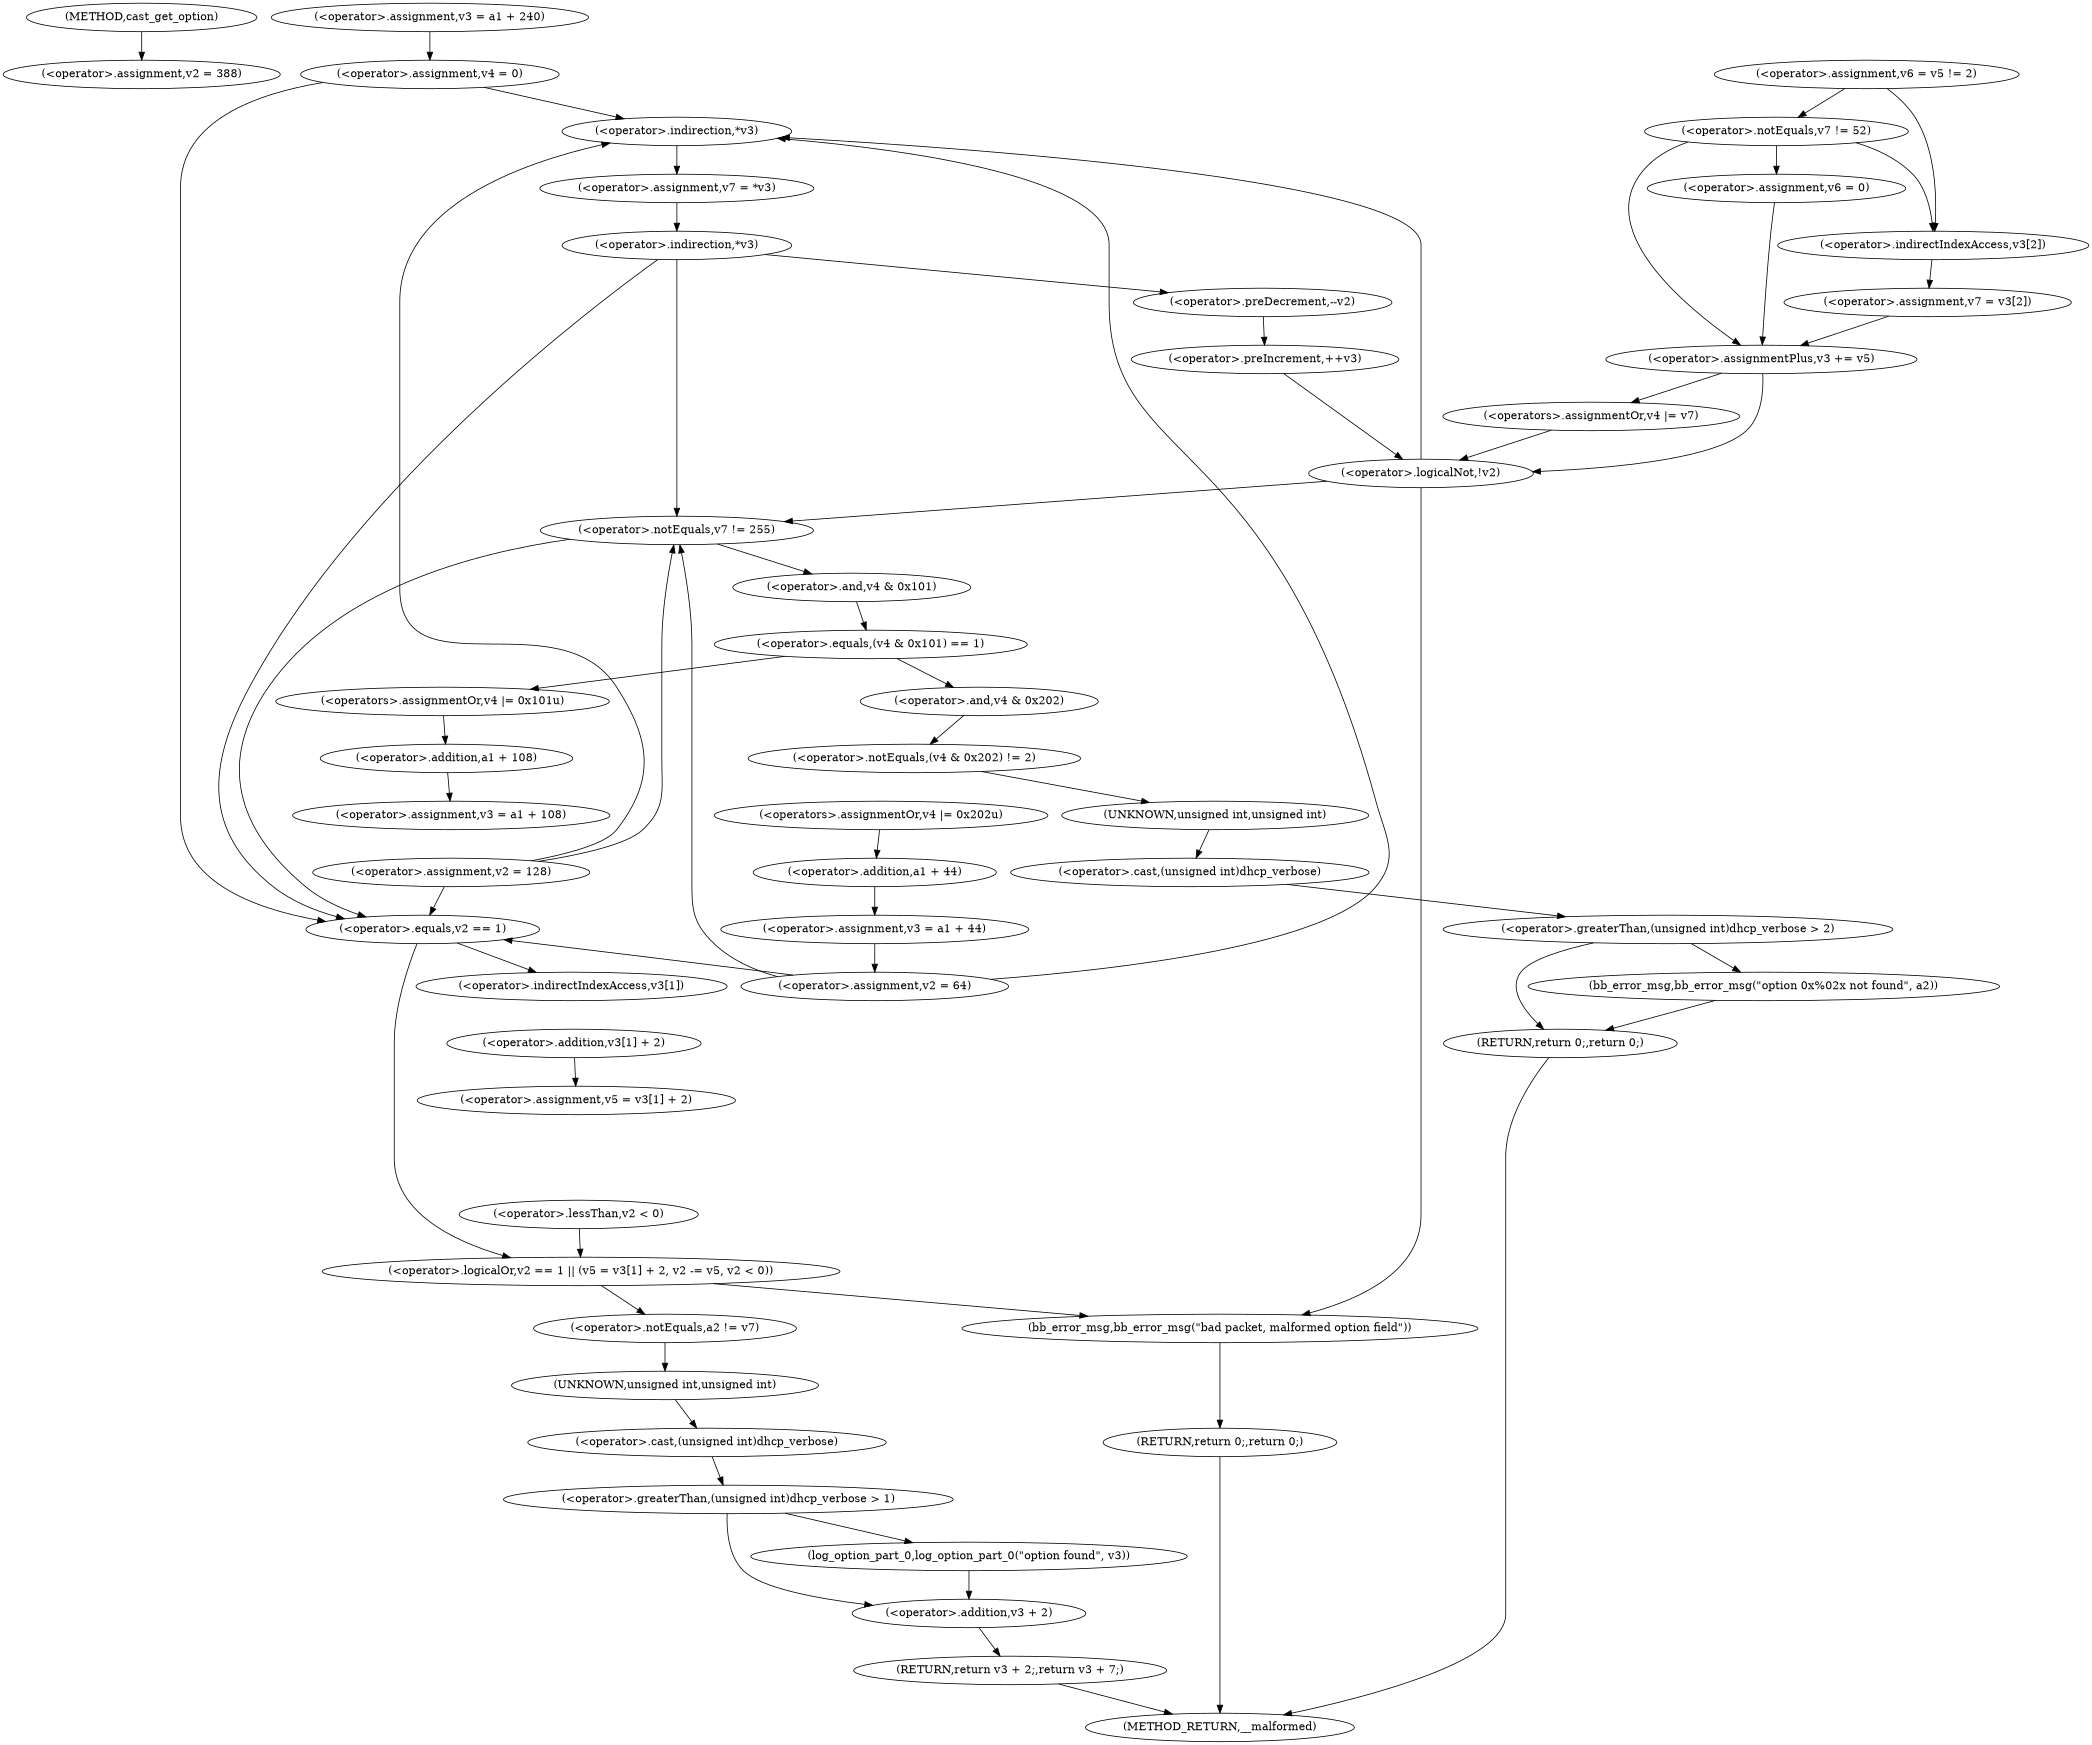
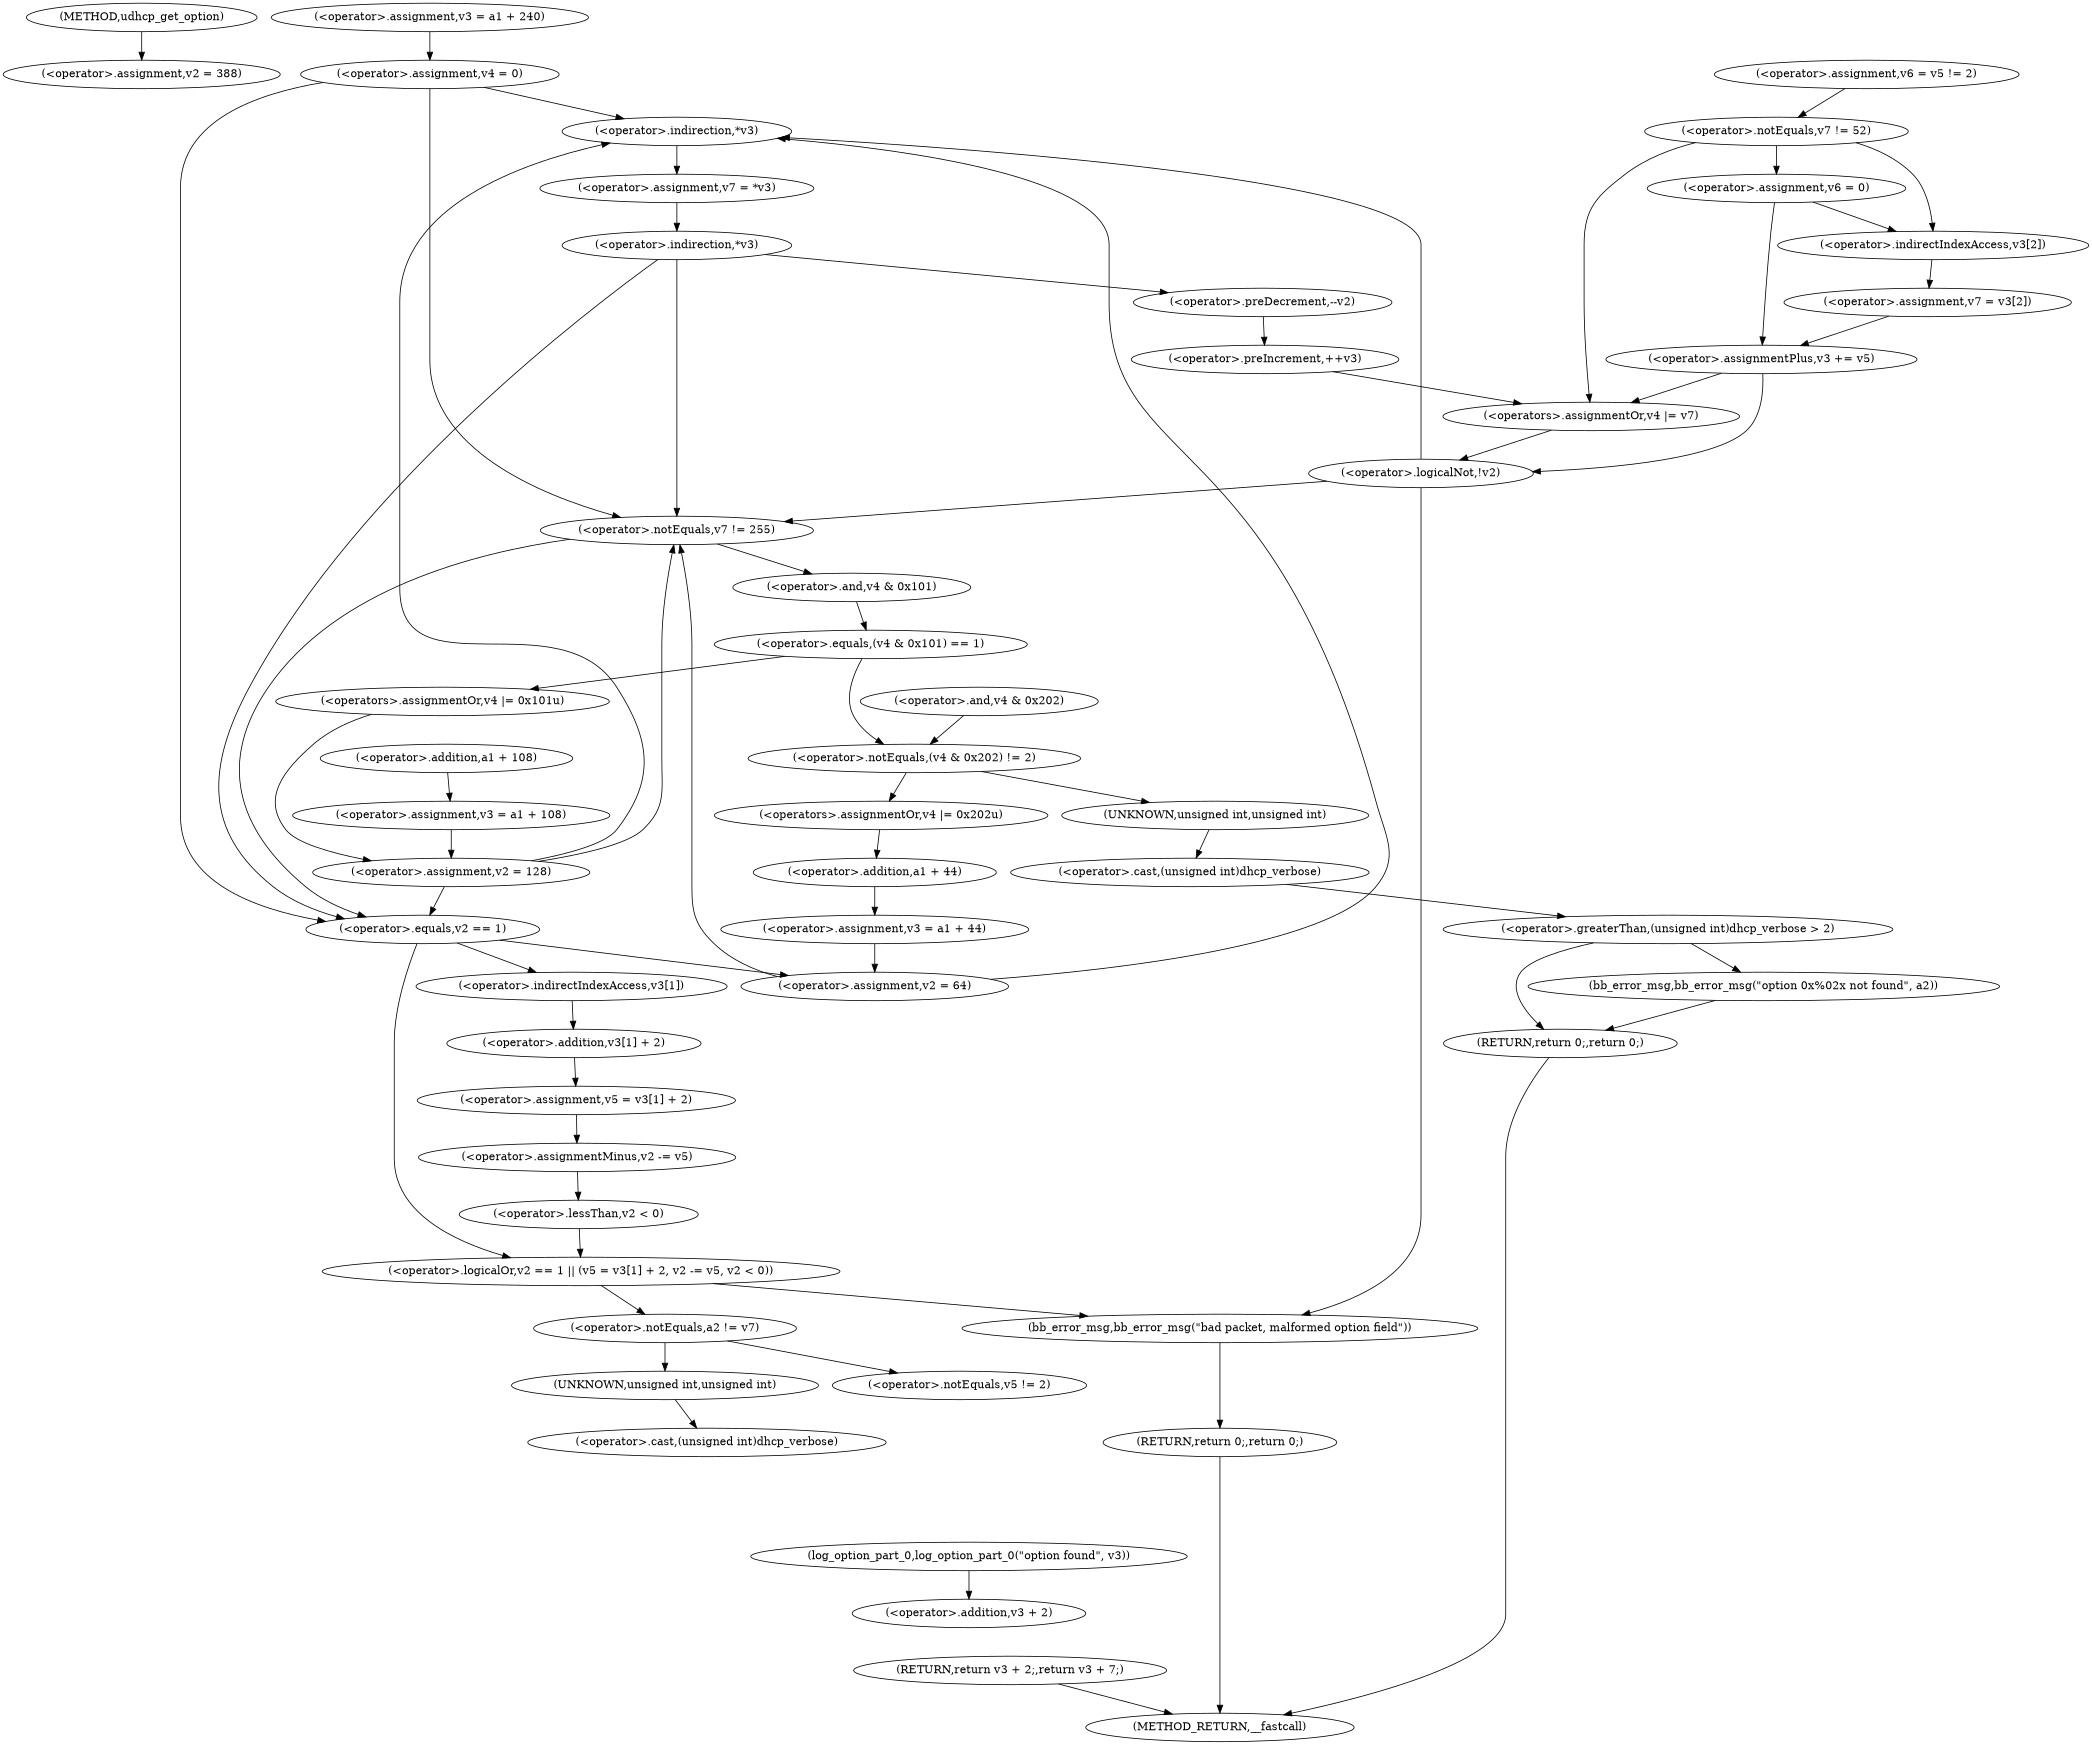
node "(METHOD,cast_get_option)": label "(METHOD,cast_get_option)" -> "(METHOD,udhcp_get_option)"
edge "(<operator>.assignment,v6 = v5 != 2)" -> "(<operator>.indirectIndexAccess,v3[2])": now "(<operator>.assignment,v6 = 0)" -> "(<operator>.indirectIndexAccess,v3[2])"
edge "(<operator>.notEquals,v7 != 52)" -> "(<operator>.assignmentPlus,v3 += v5)": now "(<operator>.notEquals,v7 != 52)" -> "(<operators>.assignmentOr,v4 |= v7)"
edge "(<operator>.assignment,v4 = 0)" -> "(<operator>.notEquals,v7 != 255)": added
edge "(<operator>.preIncrement,++v3)" -> "(<operator>.logicalNot,!v2)": now "(<operator>.preIncrement,++v3)" -> "(<operators>.assignmentOr,v4 |= v7)"
edge "(<operator>.equals,(v4 & 0x101) == 1)" -> "(<operator>.and,v4 & 0x202)": now "(<operator>.equals,(v4 & 0x101) == 1)" -> "(<operator>.notEquals,(v4 & 0x202) != 2)"
edge "(<operators>.assignmentOr,v4 |= 0x101u)" -> "(<operator>.addition,a1 + 108)": now "(<operators>.assignmentOr,v4 |= 0x101u)" -> "(<operator>.assignment,v2 = 128)"
edge "(<operator>.notEquals,(v4 & 0x202) != 2)" -> "(<operators>.assignmentOr,v4 |= 0x202u)": added
edge "(<operator>.assignment,v3 = a1 + 108)" -> "(<operator>.assignment,v2 = 128)": added
edge "(<operator>.assignment,v2 = 64)" -> "(<operator>.equals,v2 == 1)": reversed
edge "(<operator>.indirectIndexAccess,v3[1])" -> "(<operator>.addition,v3[1] + 2)": added
node "(<operator>.assignmentMinus,v2 -= v5)": added
node "(<operator>.notEquals,v5 != 2)": added
node "(<operator>.greaterThan,(unsigned int)dhcp_verbose > 1)": removed
edge "(<operator>.addition,v3 + 2)" -> "(RETURN,return v3 + 2;,return v3 + 7;)": removed
node "(METHOD_RETURN,__malformed)": label "(METHOD_RETURN,__malformed)" -> "(METHOD_RETURN,__fastcall)"
